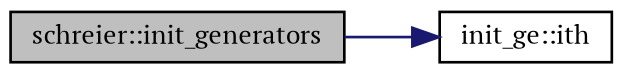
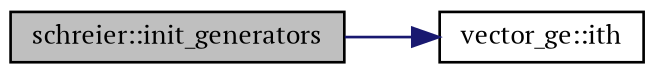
node "init_ge::ith": label "init_ge::ith" -> "vector_ge::ith"
